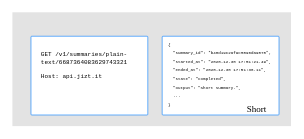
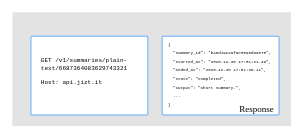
node "GET /v1/summaries/plain-text/6687364083629743321 Host: api.jizt.it": moved (89, 66) -> (89, 72)
node "Short": label "Short" -> "Response"
